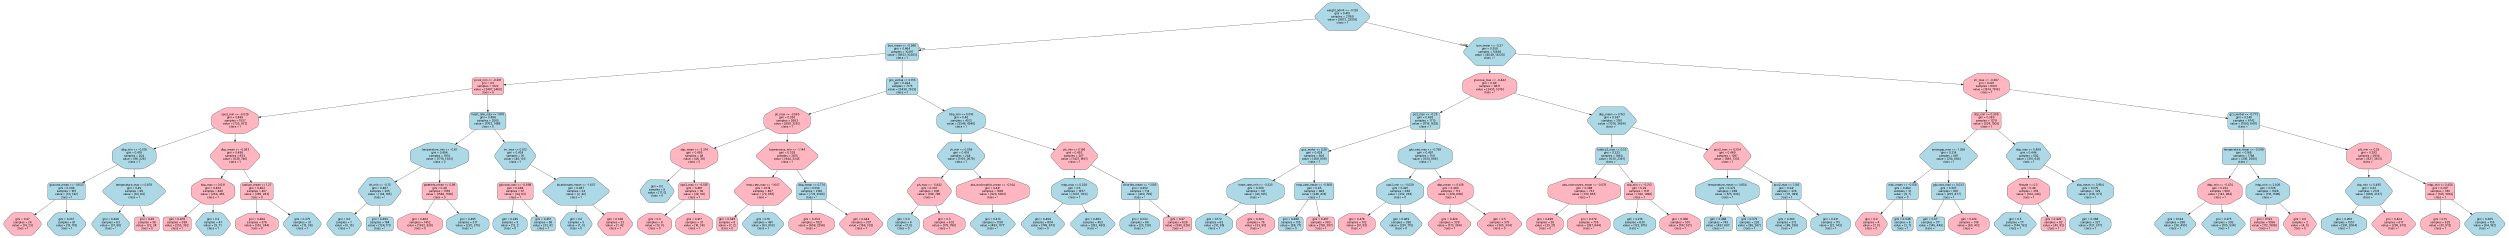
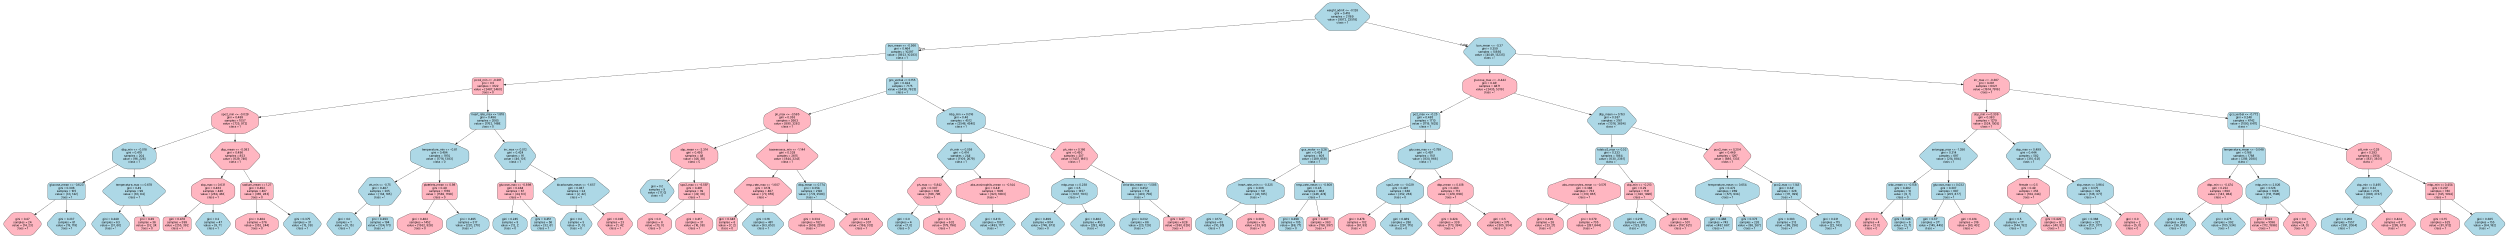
node "gini = 0.0 samples = 2 value = [5, 0] class = 0": added
